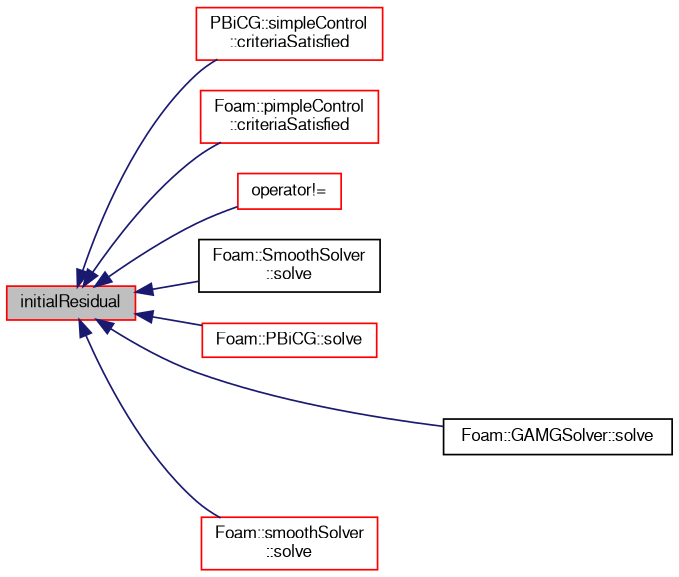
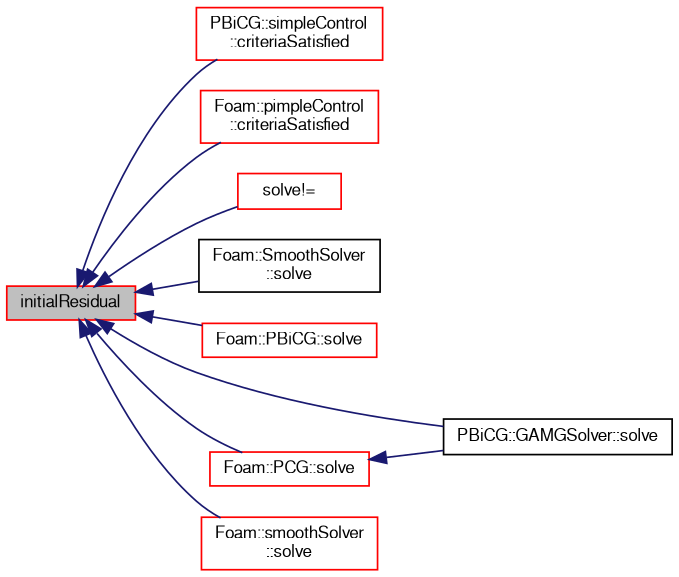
node "operator!=": label "operator!=" -> "solve!="
node "Foam::GAMGSolver::solve": label "Foam::GAMGSolver::solve" -> "PBiCG::GAMGSolver::solve"
node "Foam::PCG::solve": added
